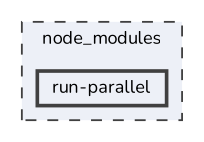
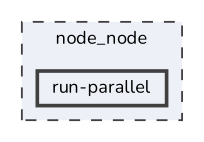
cluster "node_modules": label "node_modules" -> "node_node"
